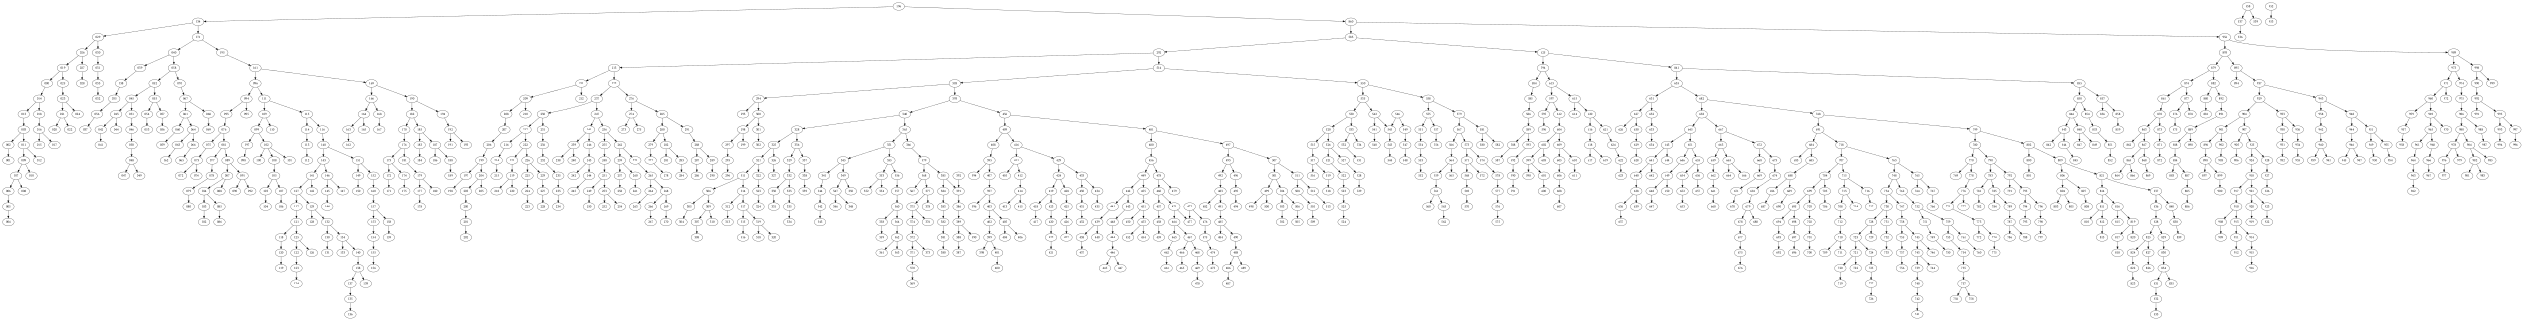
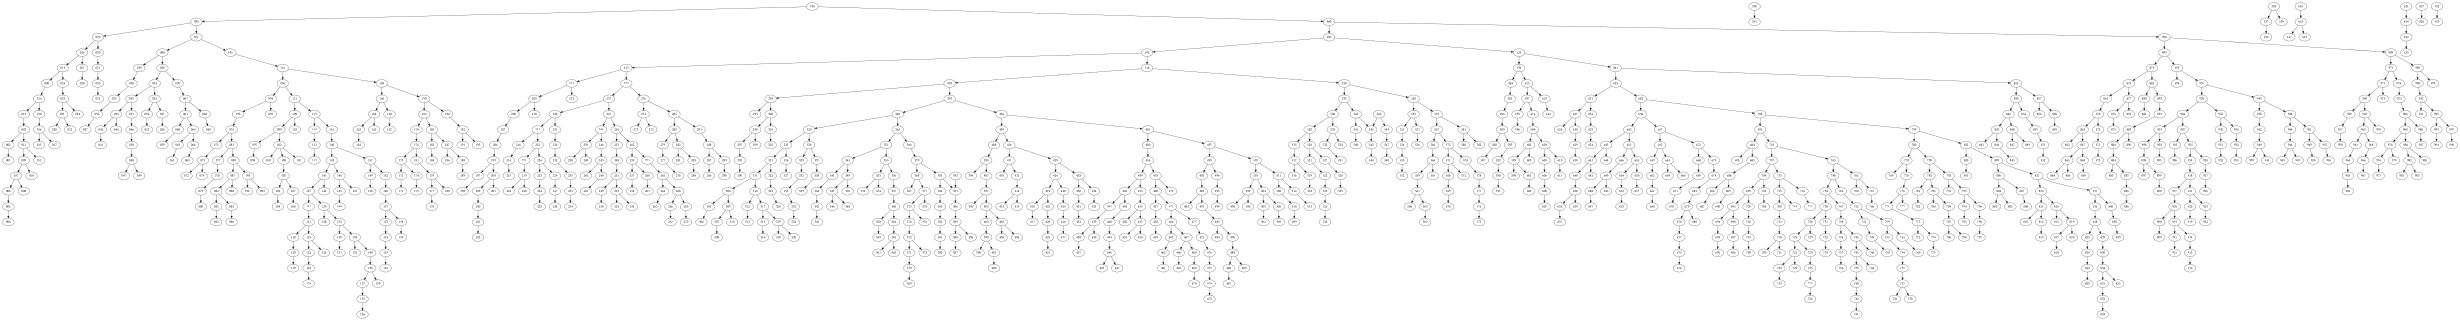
node "620": removed
edge "332" -> "330": removed
edge "472" -> "477": reversed
edge "825" -> "827": removed
